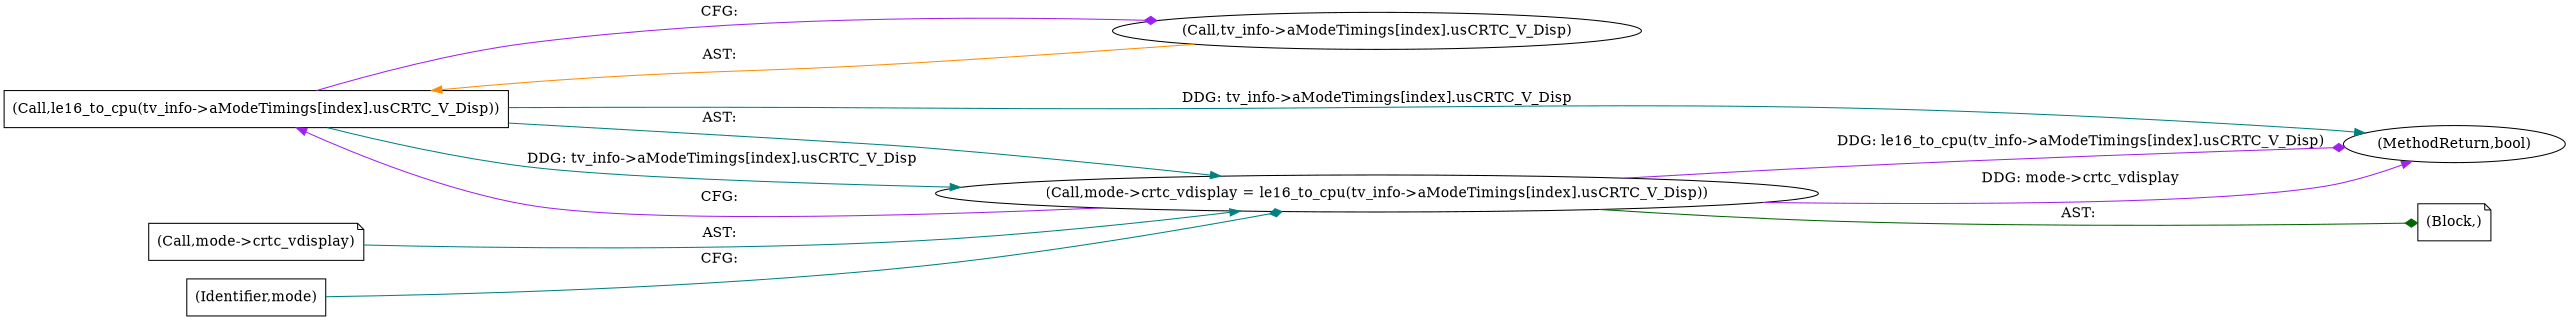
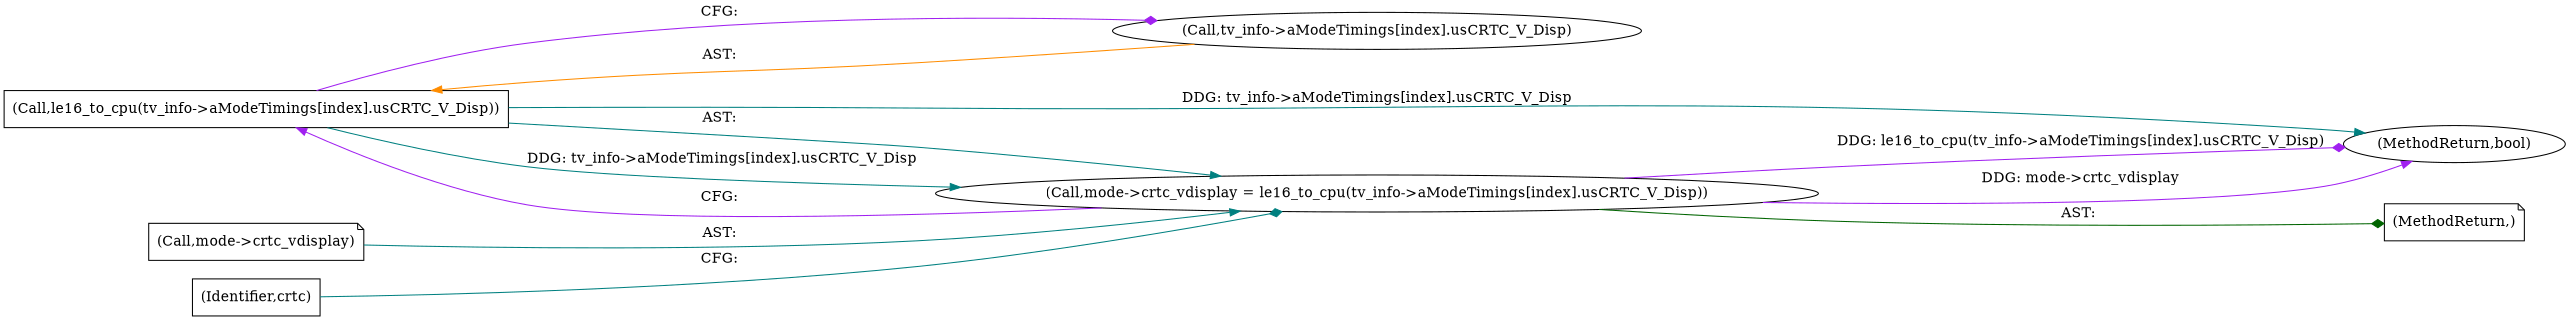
node "(Block,)": label "(Block,)" -> "(MethodReturn,)"
node "(Identifier,mode)": label "(Identifier,mode)" -> "(Identifier,crtc)"
